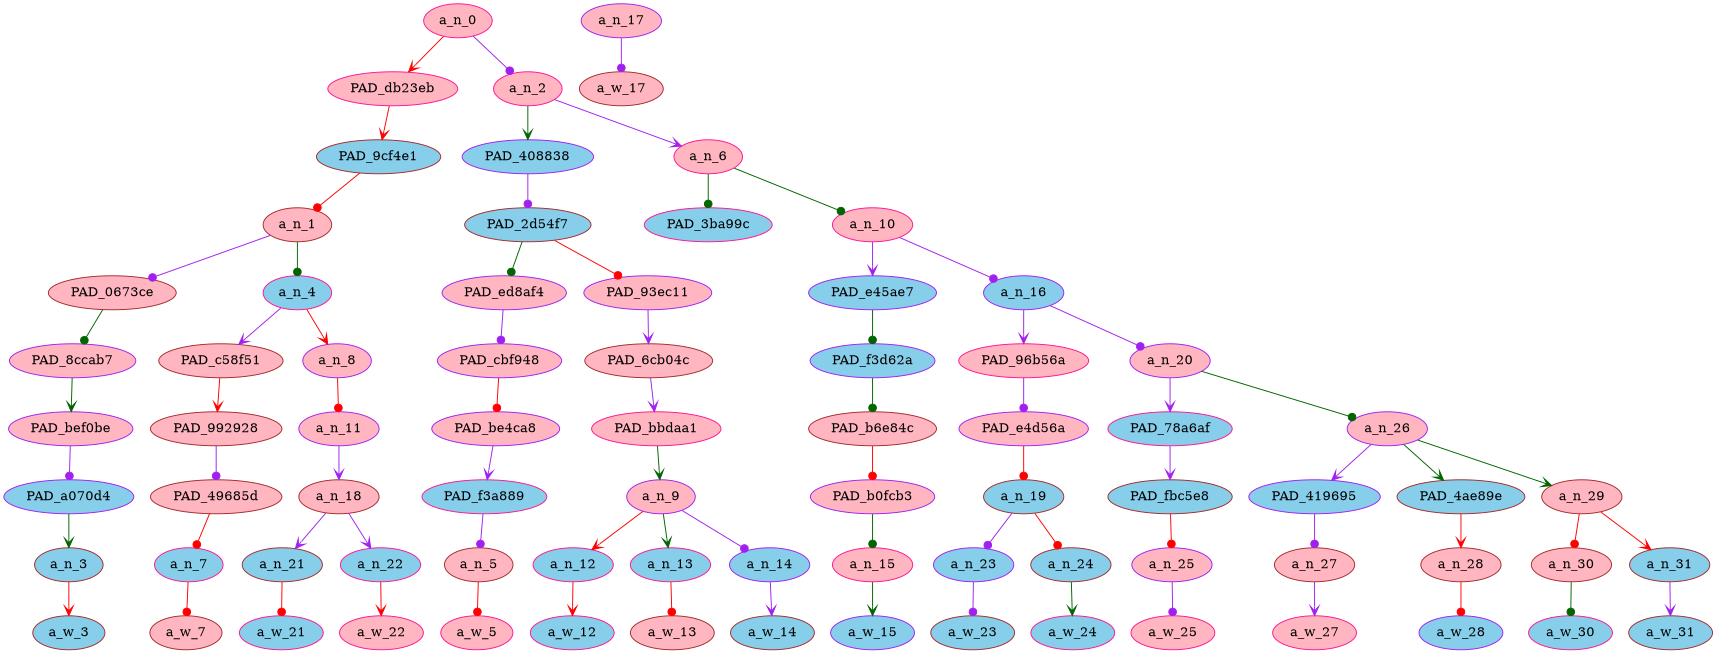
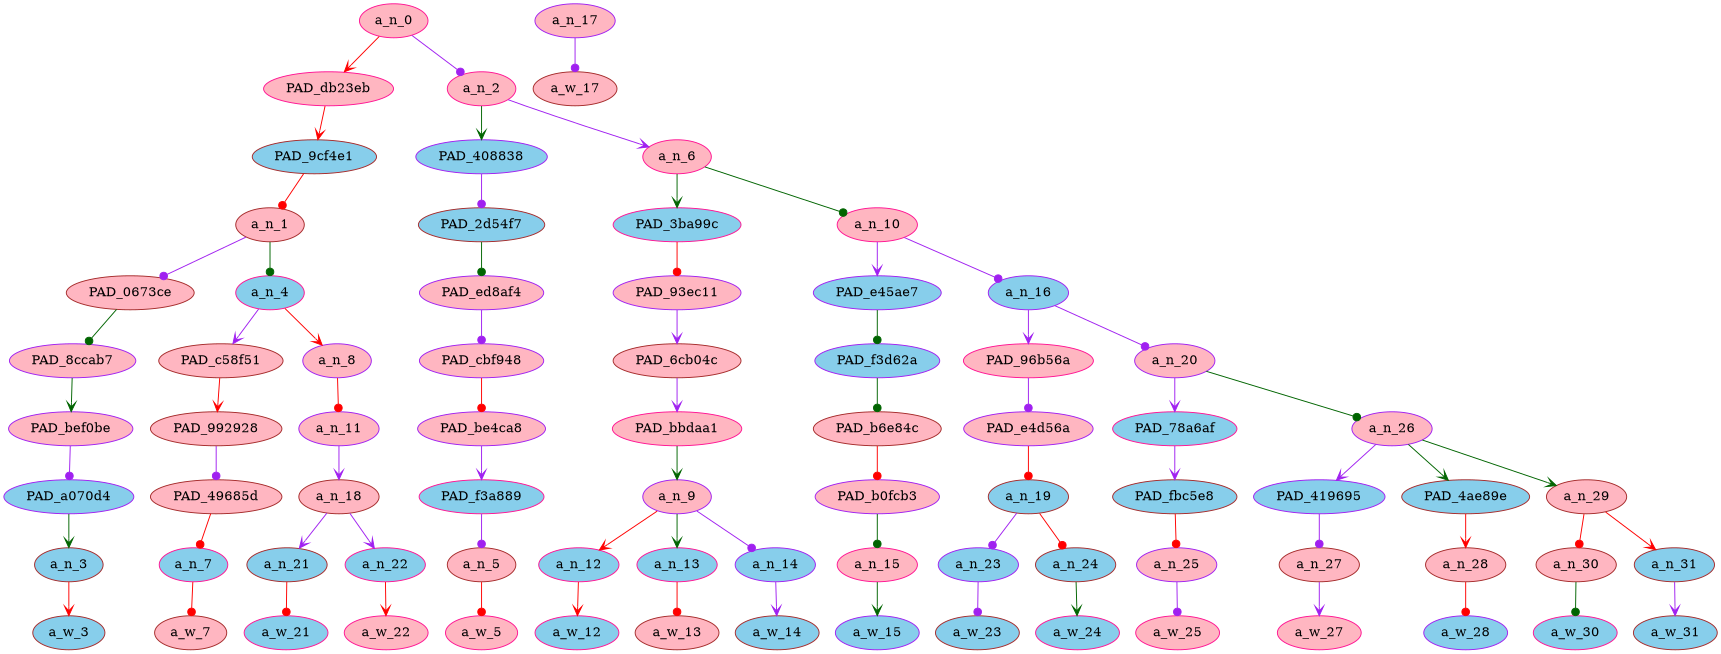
edge "a_n_6" -> "PAD_3ba99c": arrowhead dot -> vee
edge "PAD_2d54f7" -> "PAD_93ec11": now "PAD_3ba99c" -> "PAD_93ec11"
